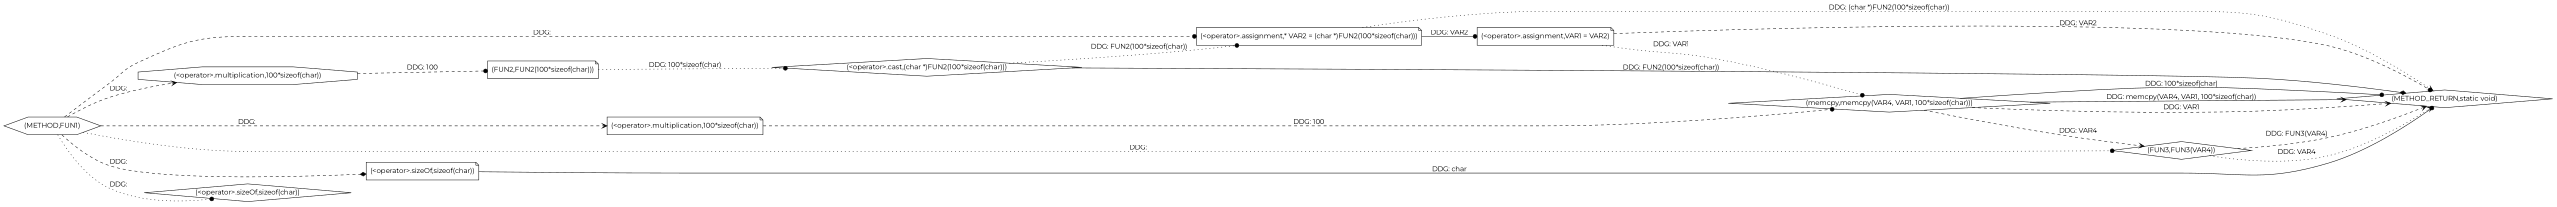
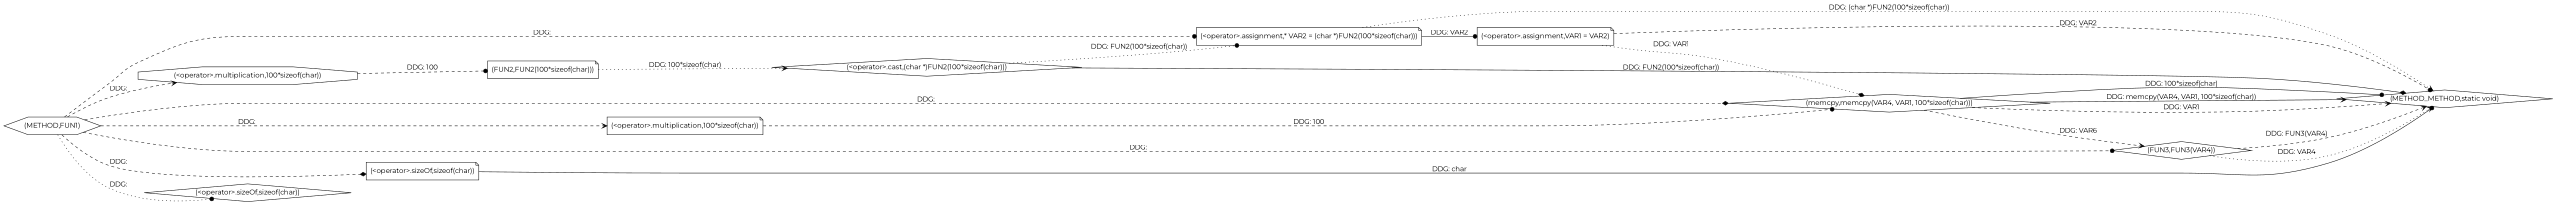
edge "(<operator>.assignment,VAR1 = VAR2)" -> "(memcpy,memcpy(VAR4, VAR1, 100*sizeof(char)))": arrowhead dot -> diamond
edge "(FUN2,FUN2(100*sizeof(char)))" -> "(<operator>.cast,(char *)FUN2(100*sizeof(char)))": arrowhead dot -> vee
node "(METHOD_RETURN,static void)": label "(METHOD_RETURN,static void)" -> "(METHOD_METHOD,static void)"
edge "(METHOD,FUN1)" -> "(memcpy,memcpy(VAR4, VAR1, 100*sizeof(char)))": added, label "DDG:"
edge "(memcpy,memcpy(VAR4, VAR1, 100*sizeof(char)))" -> "(FUN3,FUN3(VAR4))": label "DDG: VAR4" -> "DDG: VAR6"
edge "(METHOD,FUN1)" -> "(FUN3,FUN3(VAR4))": style dotted -> dashed
